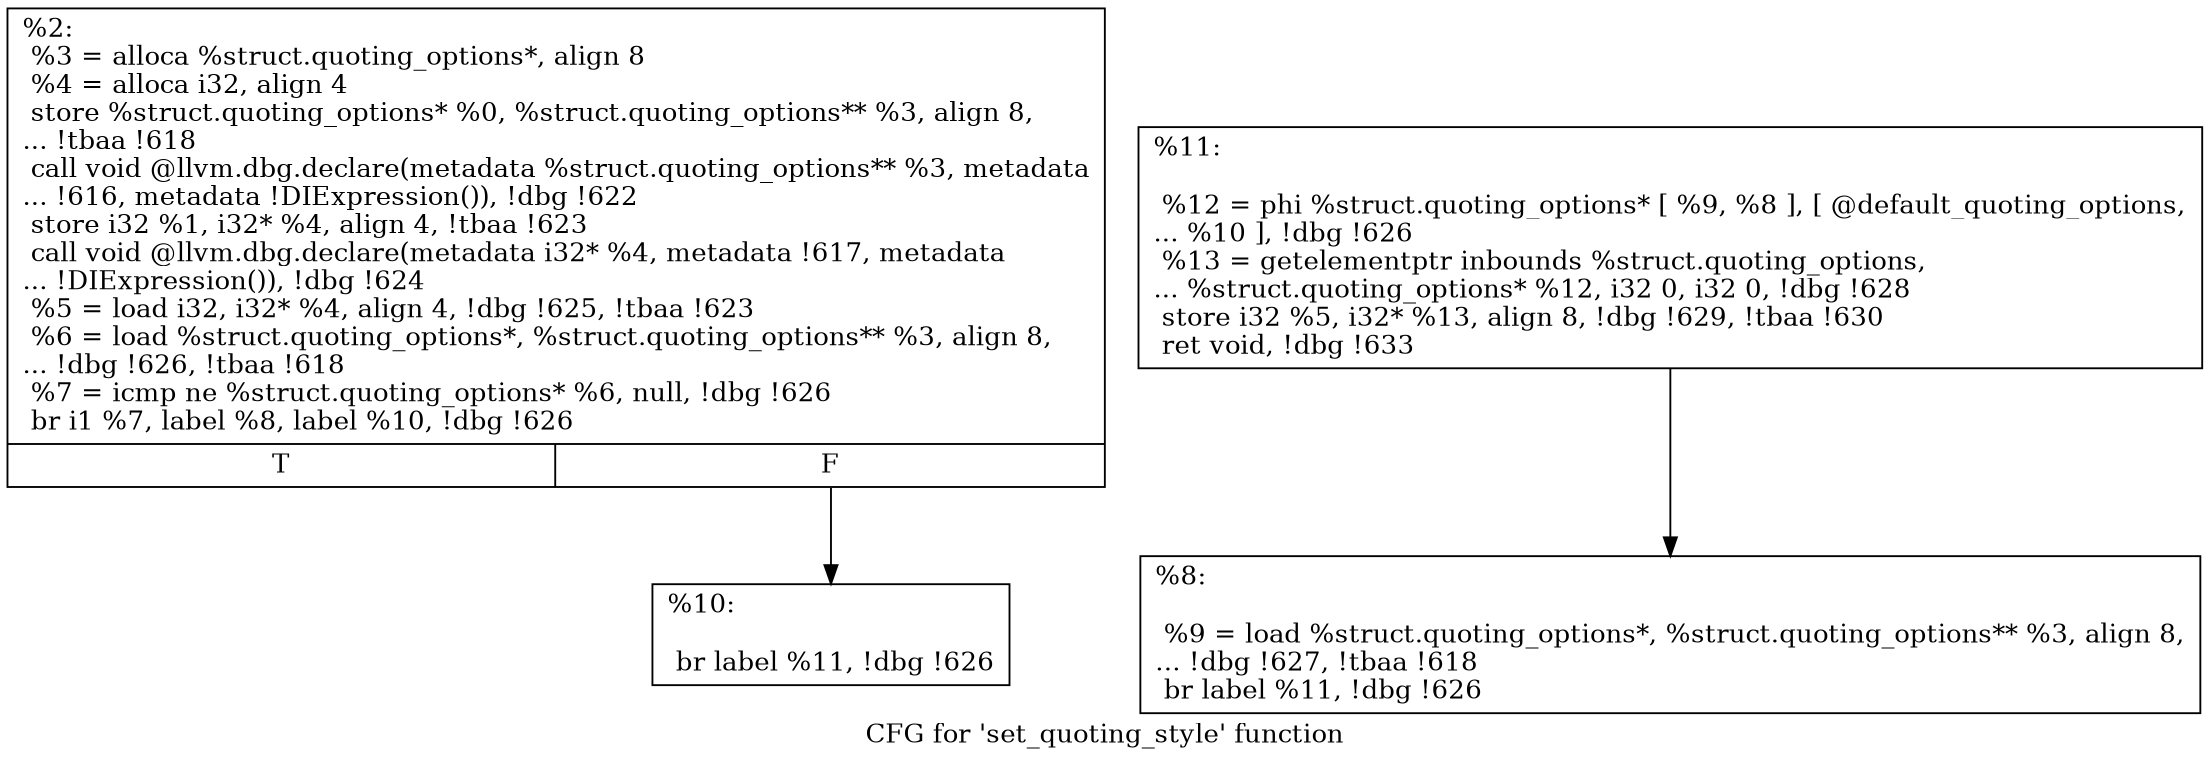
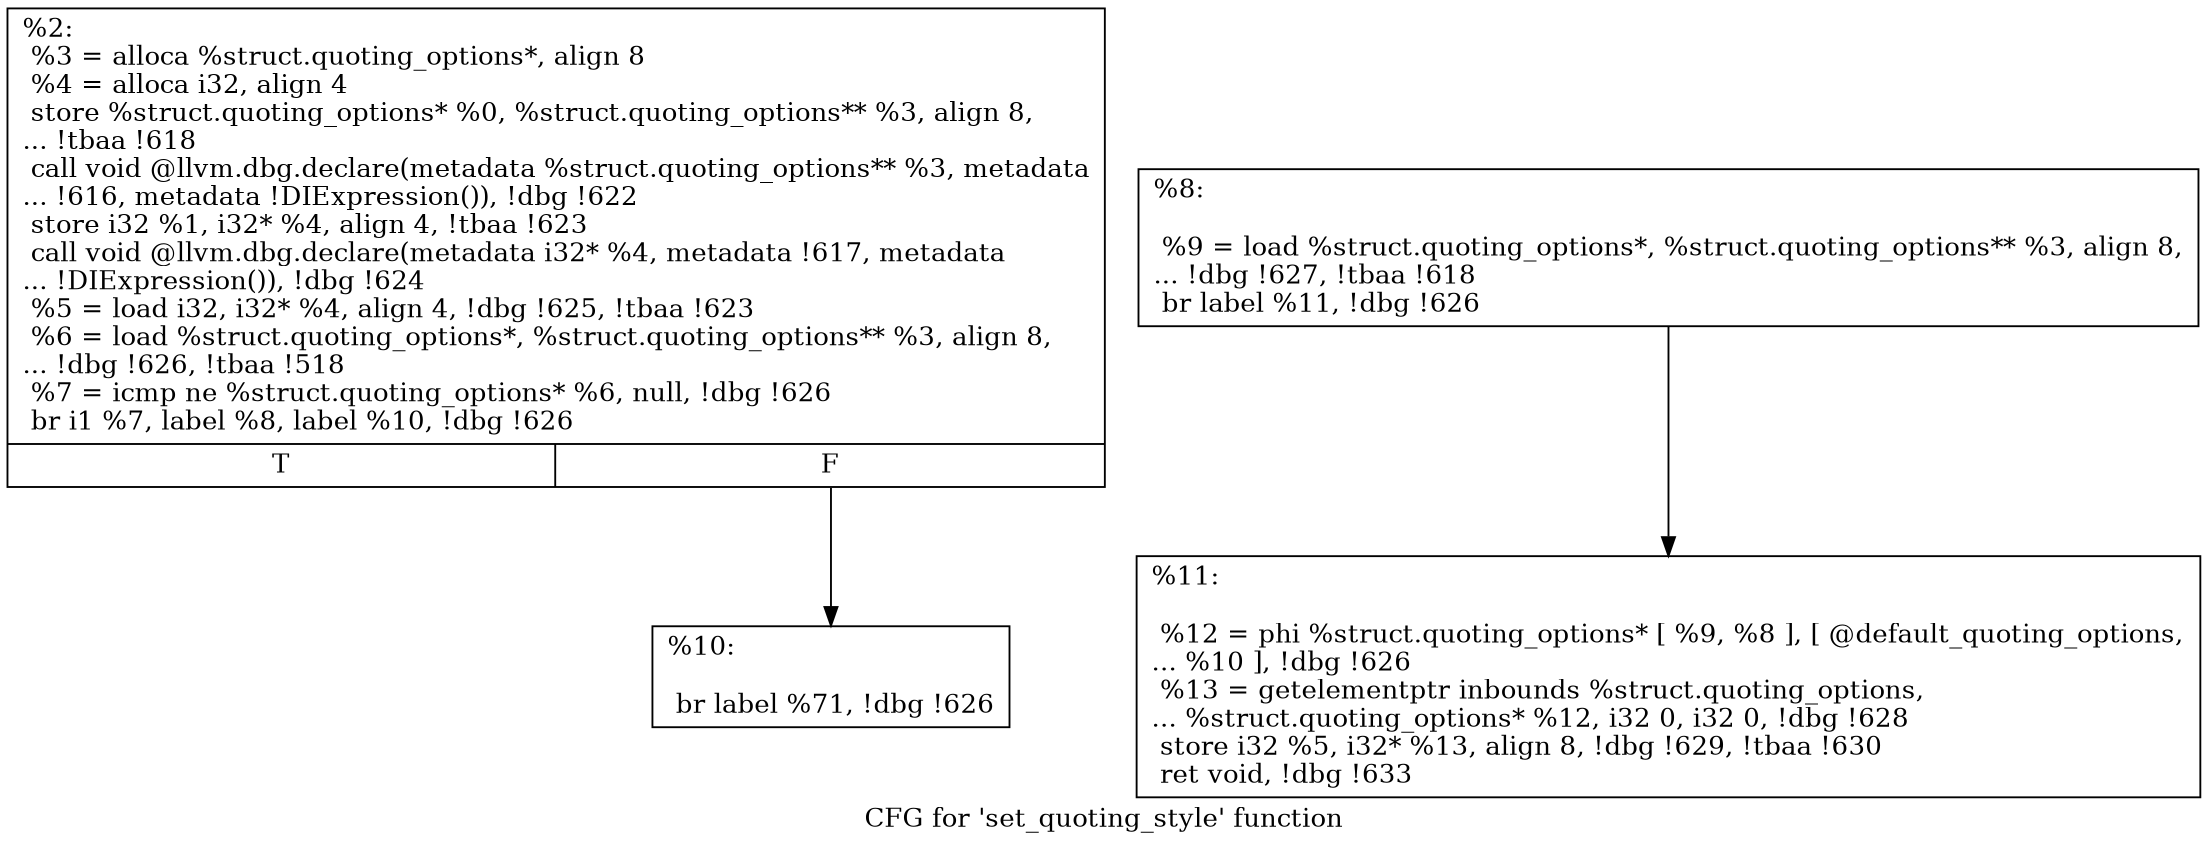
node "%2:": text "... !dbg !626, !tbaa !618" -> "... !dbg !626, !tbaa !518"
edge "%11:" -> "%8:": reversed
node "%10:": text "br label %11, !dbg !626" -> "br label %71, !dbg !626"
